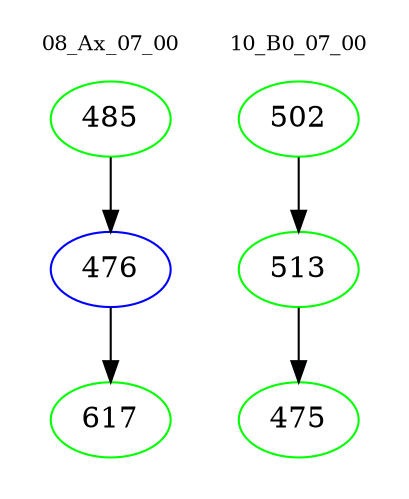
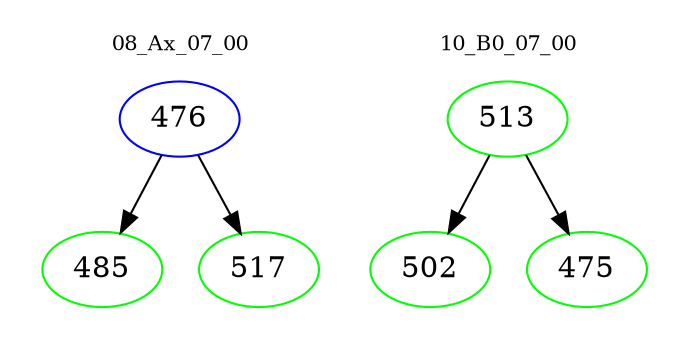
edge "485" -> "476": reversed
edge "502" -> "513": reversed
node "617": label "617" -> "517"
